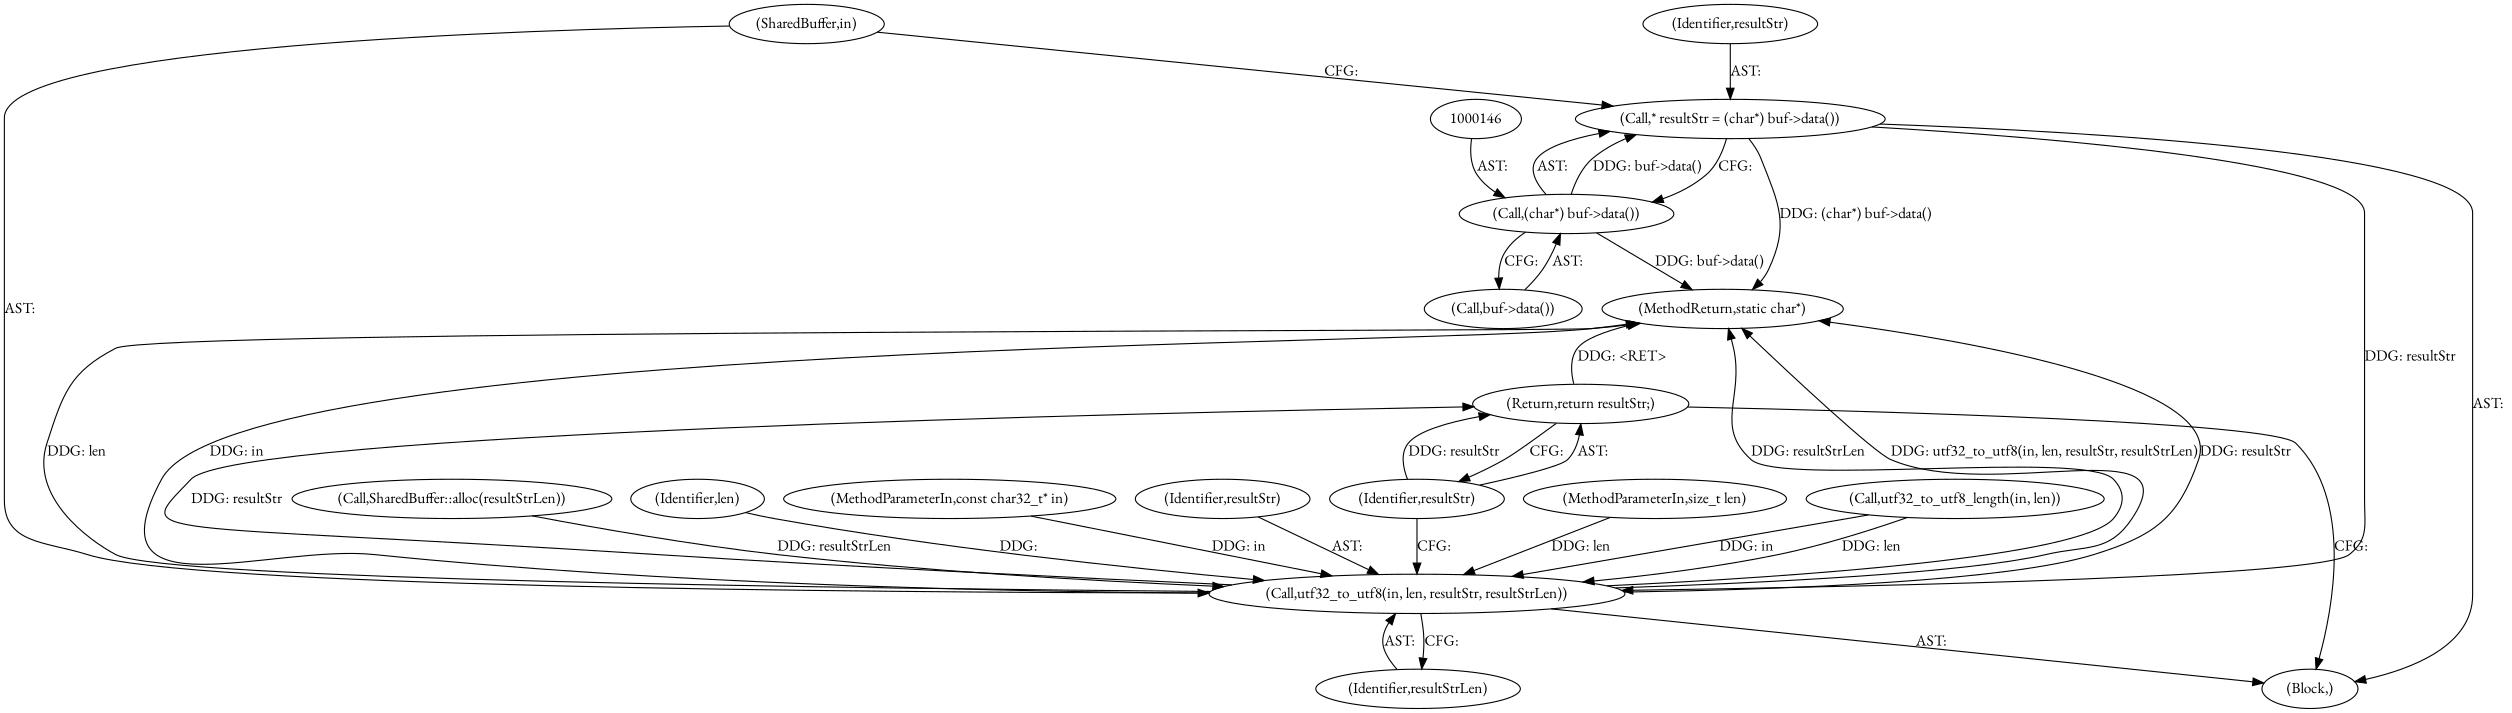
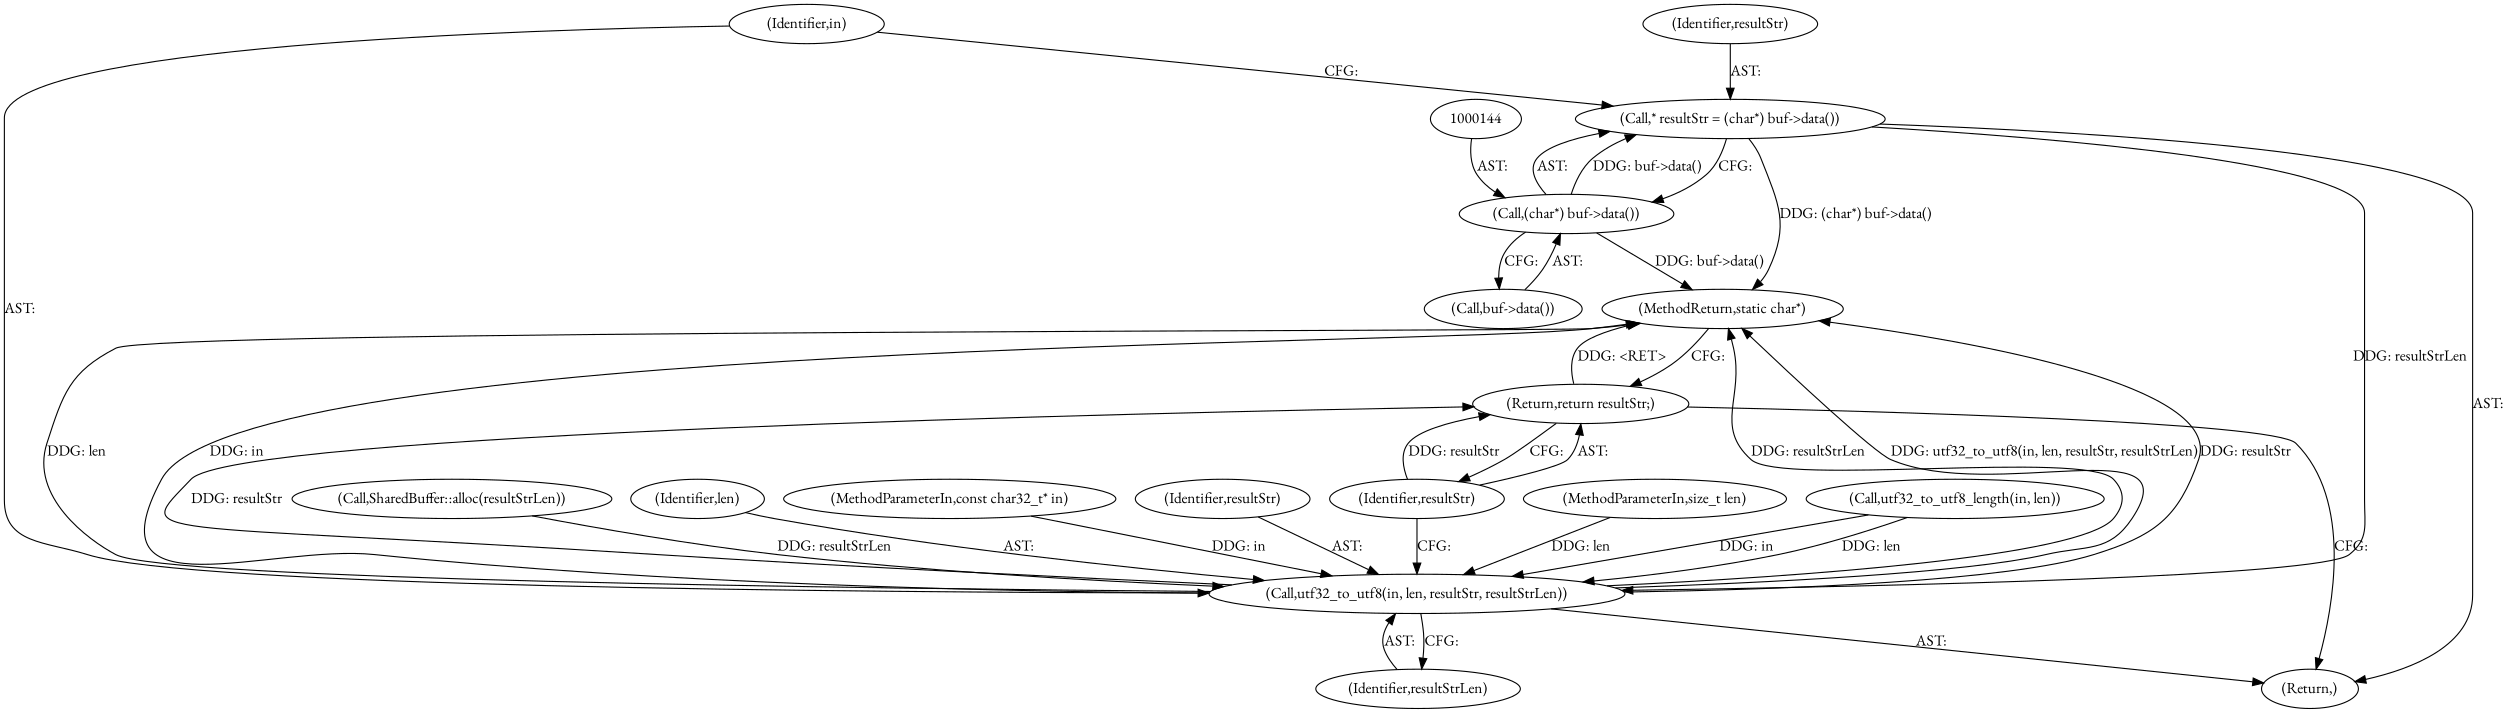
node "(SharedBuffer,in)": label "(SharedBuffer,in)" -> "(Identifier,in)"
node "1000146": label "1000146" -> "1000144"
edge "(Call,* resultStr = (char*) buf->data())" -> "(Call,utf32_to_utf8(in, len, resultStr, resultStrLen))": label "DDG: resultStr" -> "DDG: resultStrLen"
edge "(MethodReturn,static char*)" -> "(Return,return resultStr;)": added, label "CFG:"
edge "(Identifier,len)" -> "(Call,utf32_to_utf8(in, len, resultStr, resultStrLen))": label "DDG: " -> "AST: "
node "(Block,)": label "(Block,)" -> "(Return,)"
